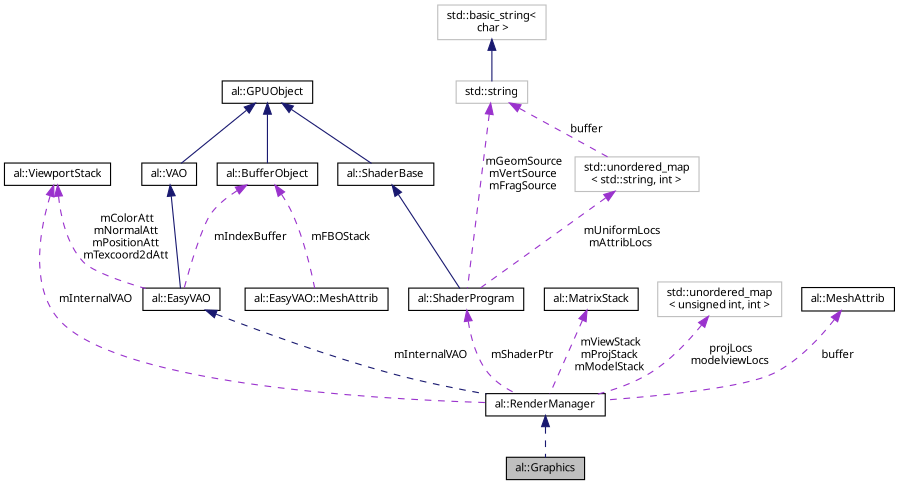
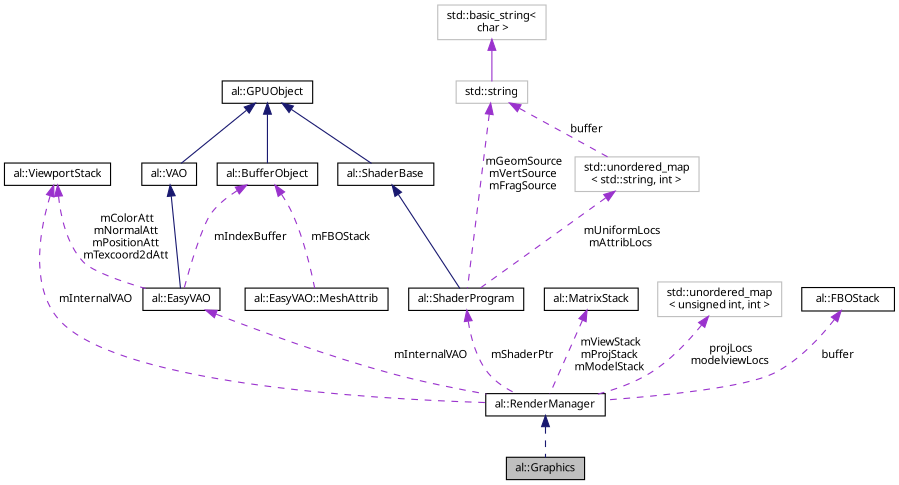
edge "std::string" -> "std::basic_string< char >": color midnightblue -> darkorchid3
node "al::MeshAttrib": label "al::MeshAttrib" -> "al::FBOStack"
edge "al::RenderManager" -> "al::EasyVAO": color midnightblue -> darkorchid3
